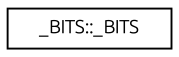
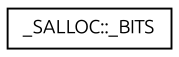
node "_BITS::_BITS": label "_BITS::_BITS" -> "_SALLOC::_BITS"
